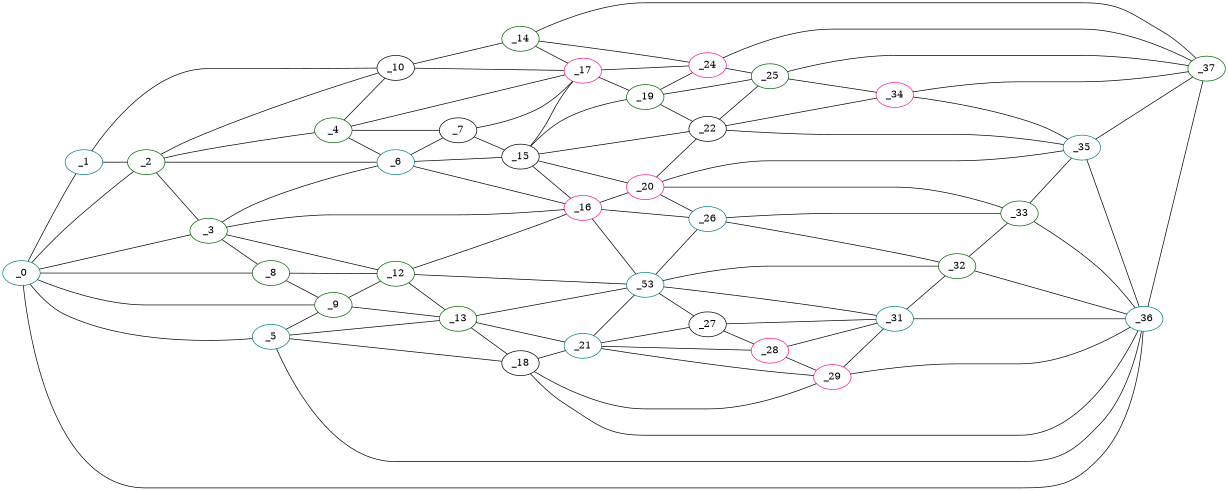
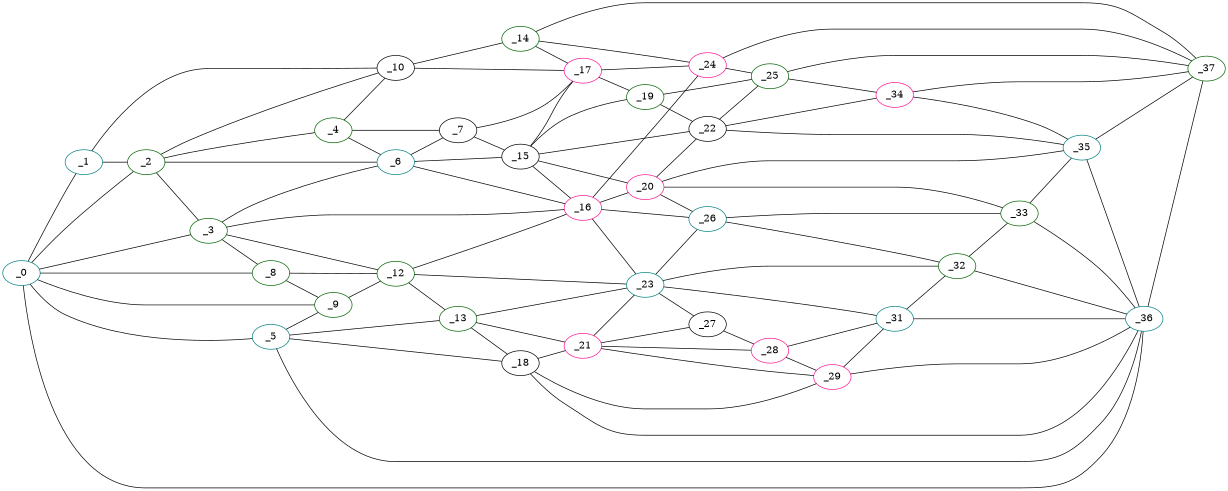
edge "_24" -- "_19": now "_24" -- "_16"
edge "_17" -- "_4": removed
node "_53": label "_53" -> "_23"
edge "_9" -- "_13": removed
edge "_31" -- "_27": removed
node "_21": color teal -> deeppink
